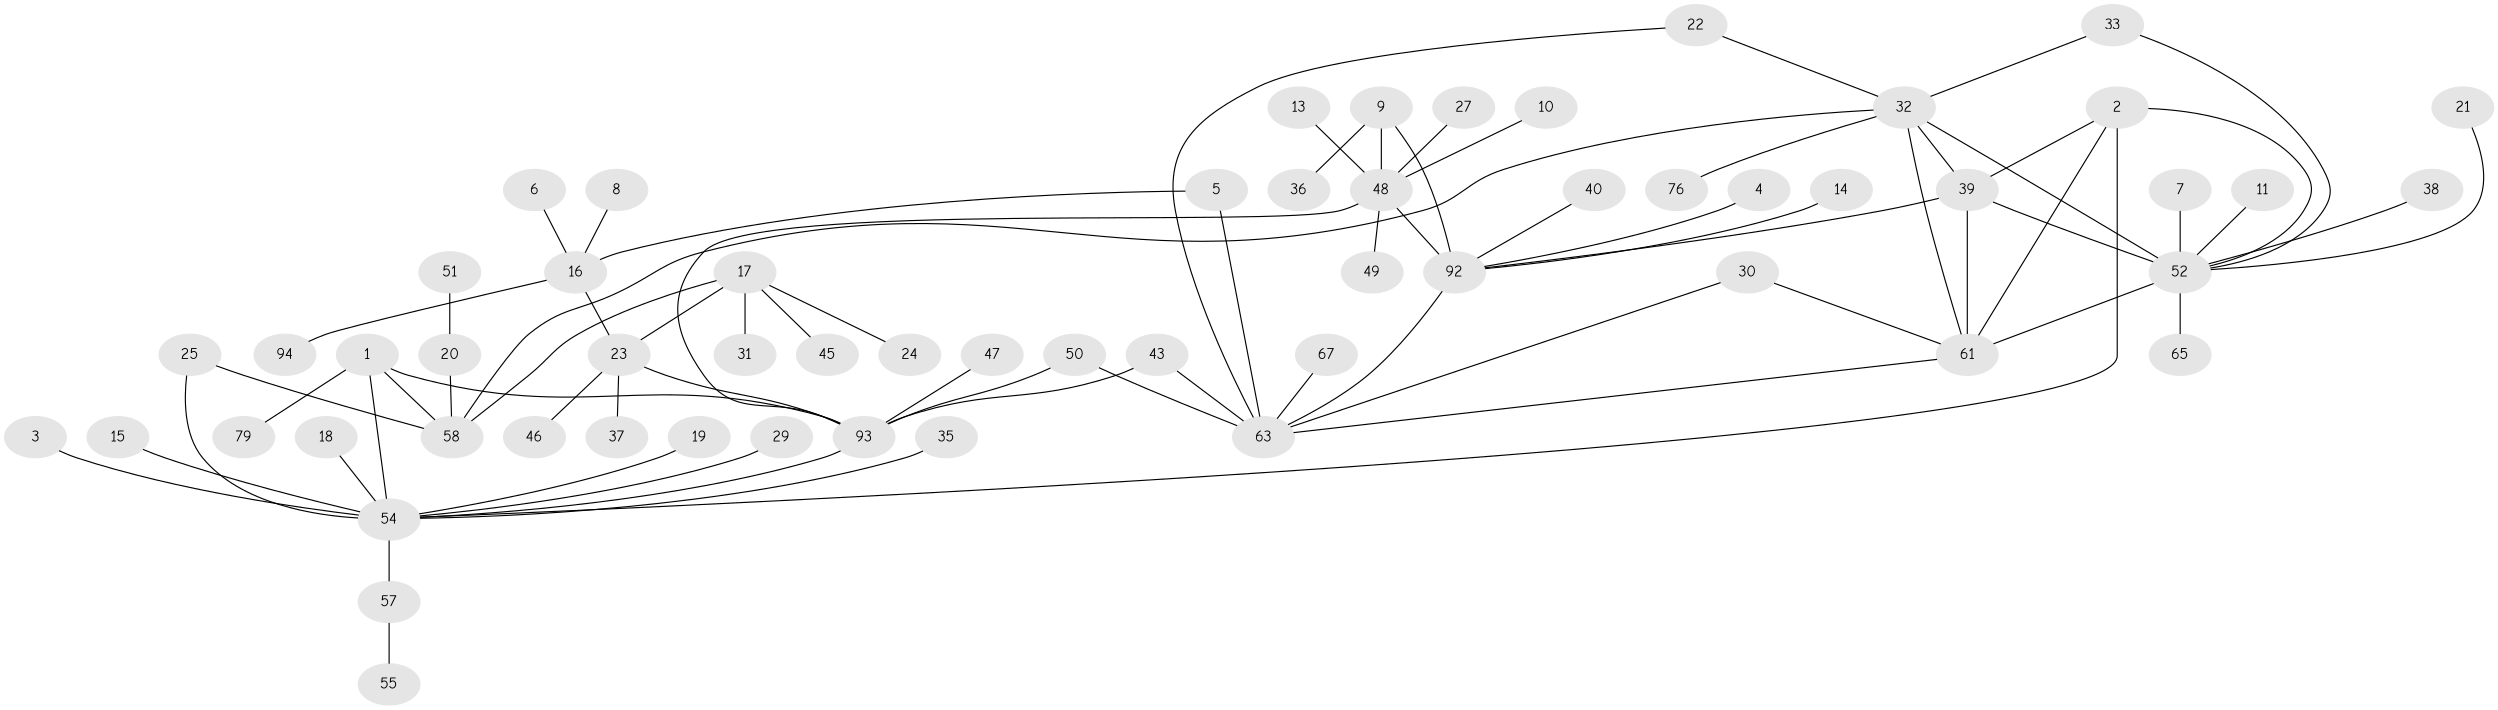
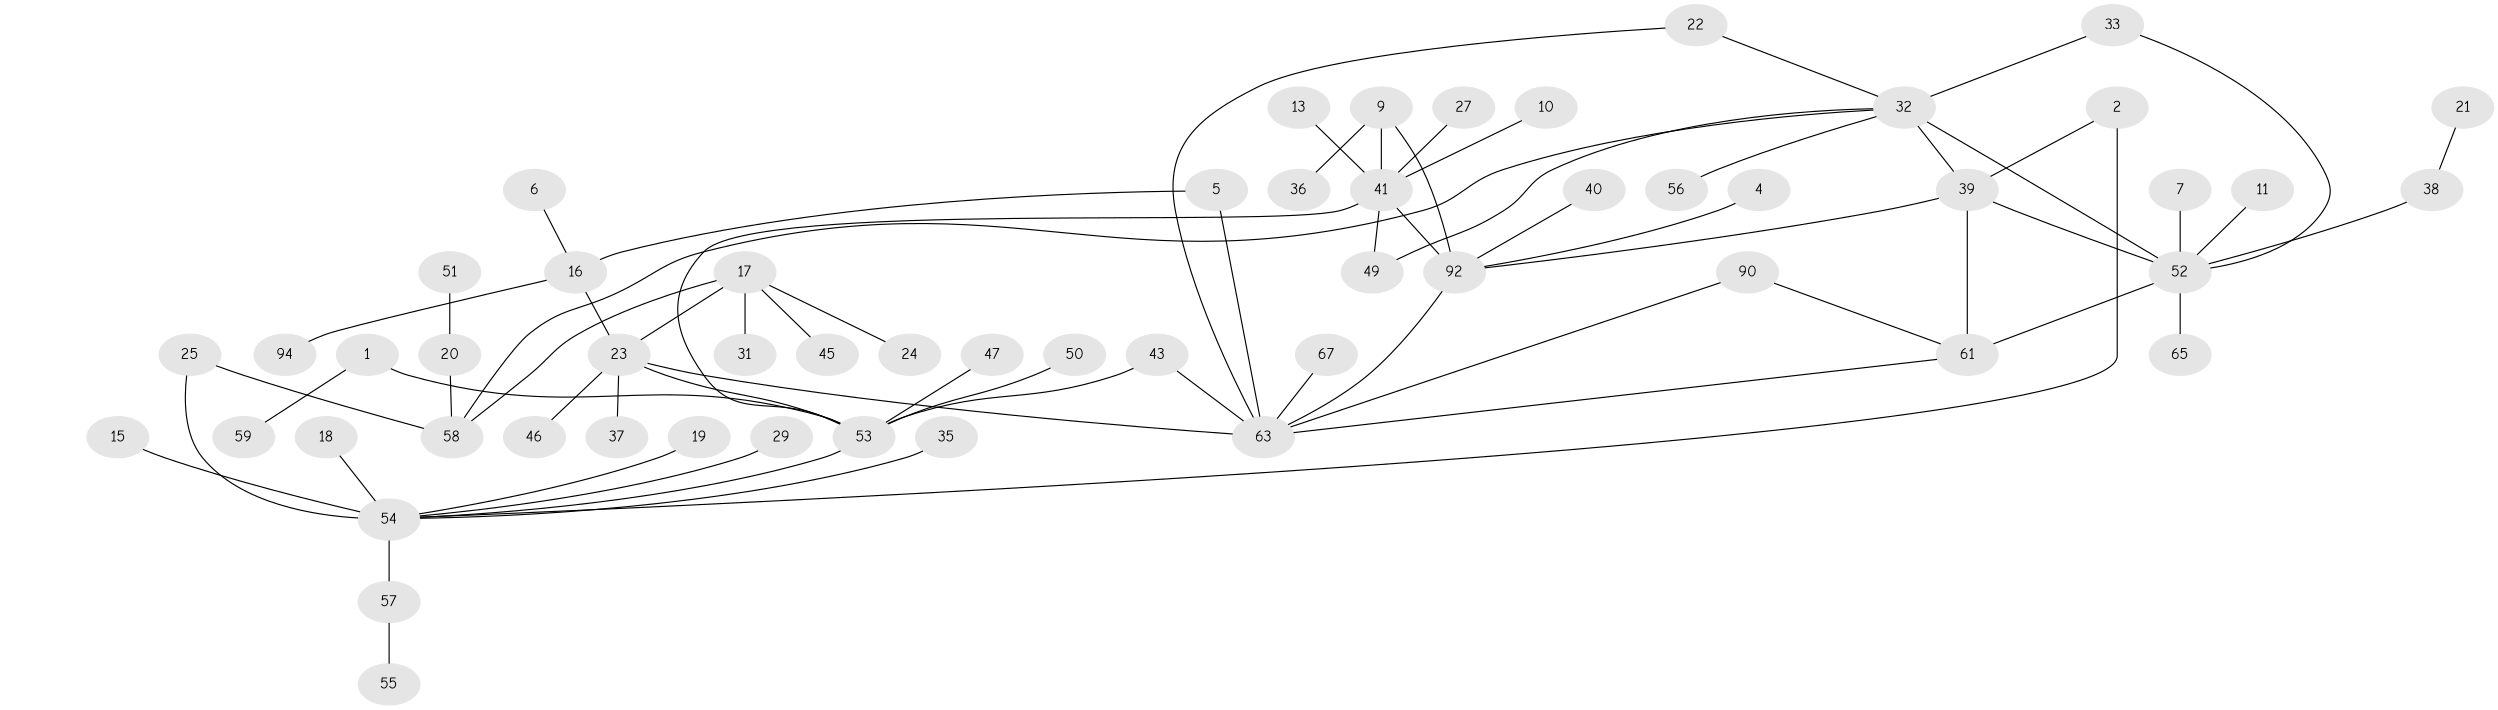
edge "2" -- "52": removed
node "8": removed
node "48": label "48" -> "41"
node "76": label "76" -> "56"
node "14": removed
edge "2" -- "61": removed
edge "32" -- "61": now "32" -- "49"
edge "21" -- "52": now "21" -- "38"
node "30": label "30" -> "90"
edge "1" -- "58": removed
edge "50" -- "63": now "23" -- "63"
node "3": removed
node "79": label "79" -> "59"
edge "1" -- "54": removed
node "93": label "93" -> "53"
